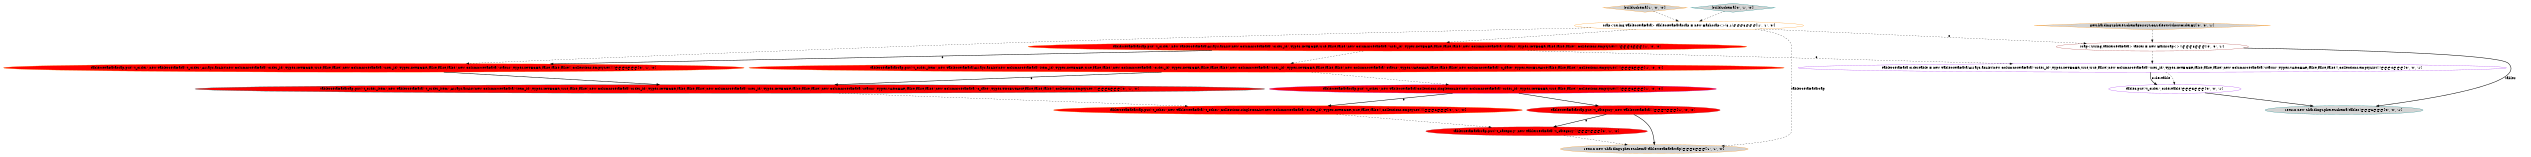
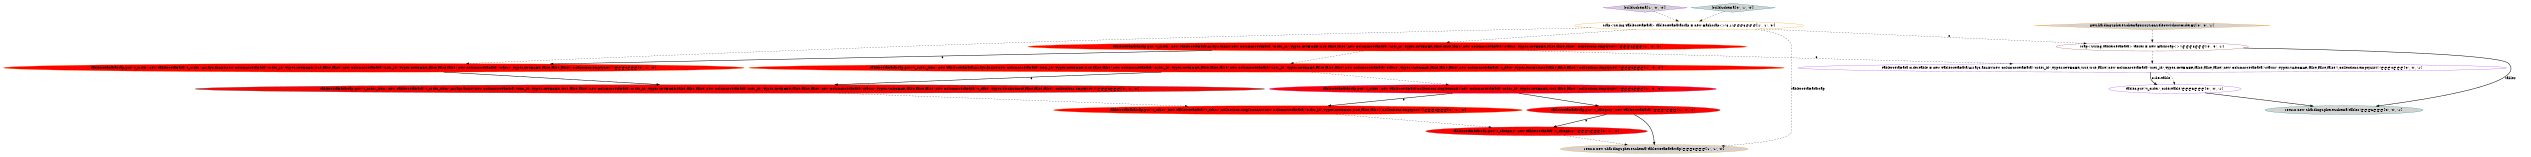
node "buildSchema['1', '0', '0']": color darkorange -> purple
